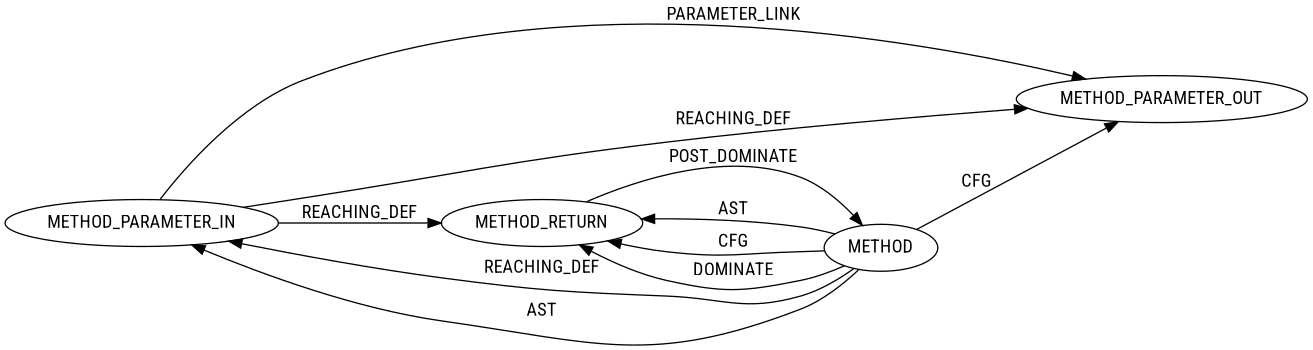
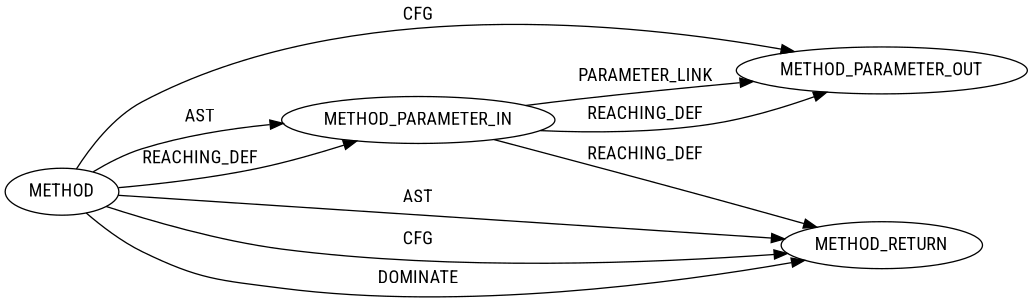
edge "METHOD_RETURN" -> "METHOD": removed, label "POST_DOMINATE"
